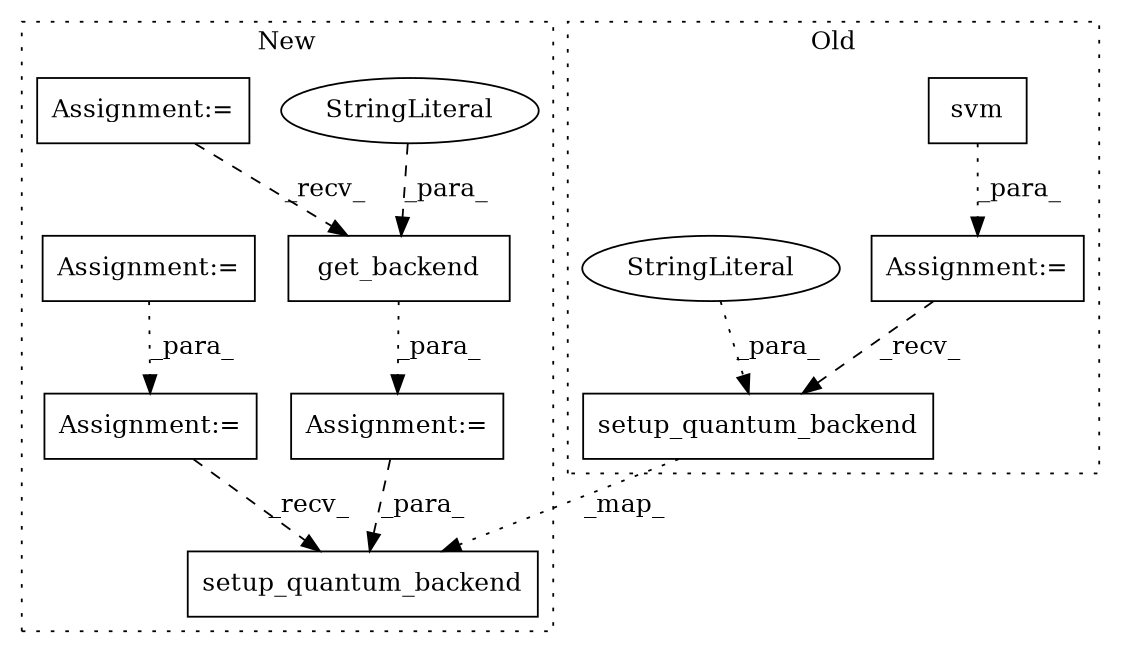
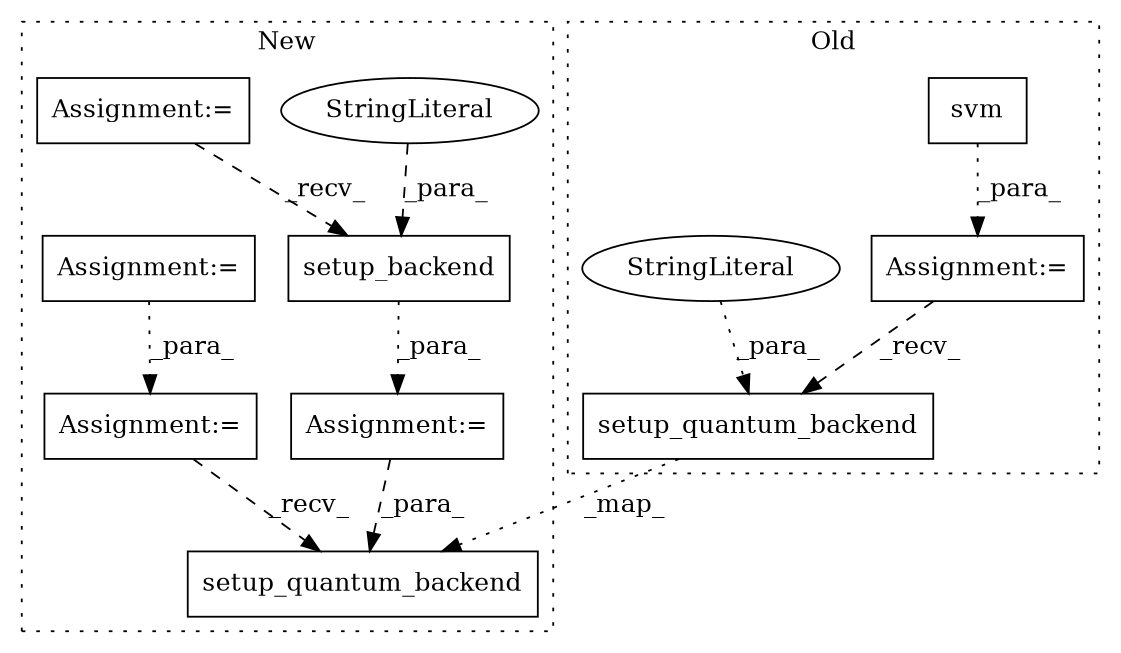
node "get_backend": label "get_backend" -> "setup_backend"
